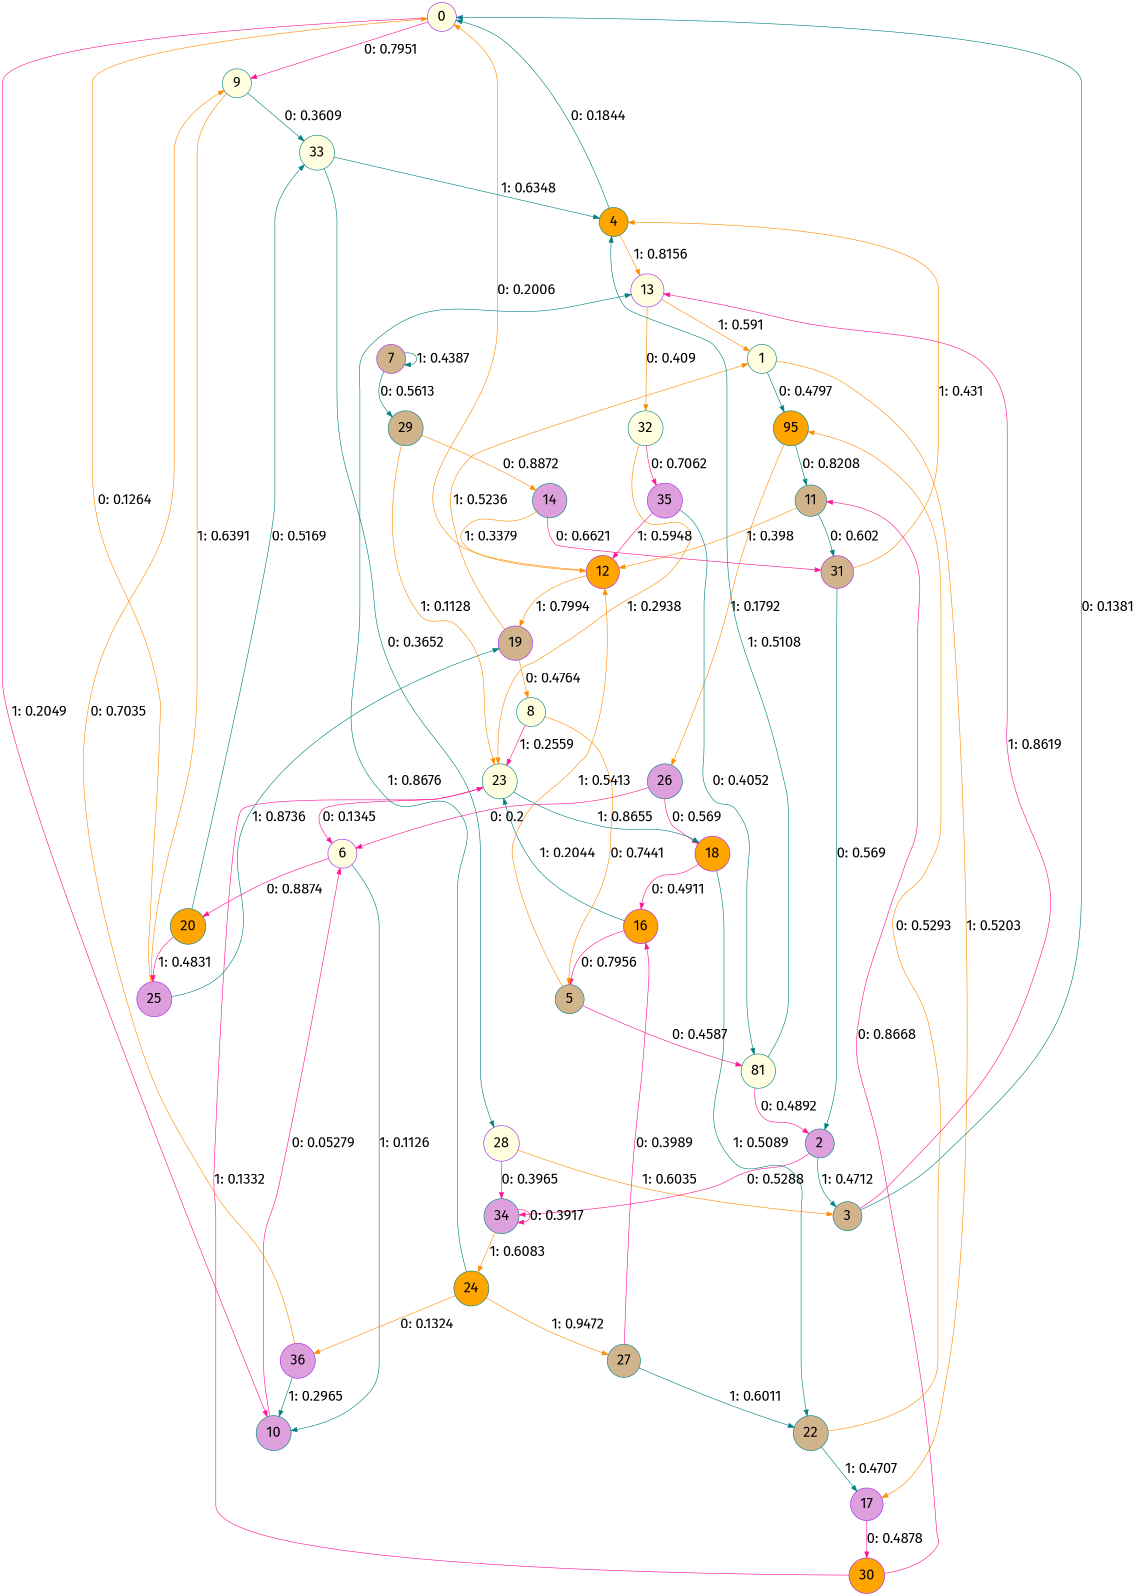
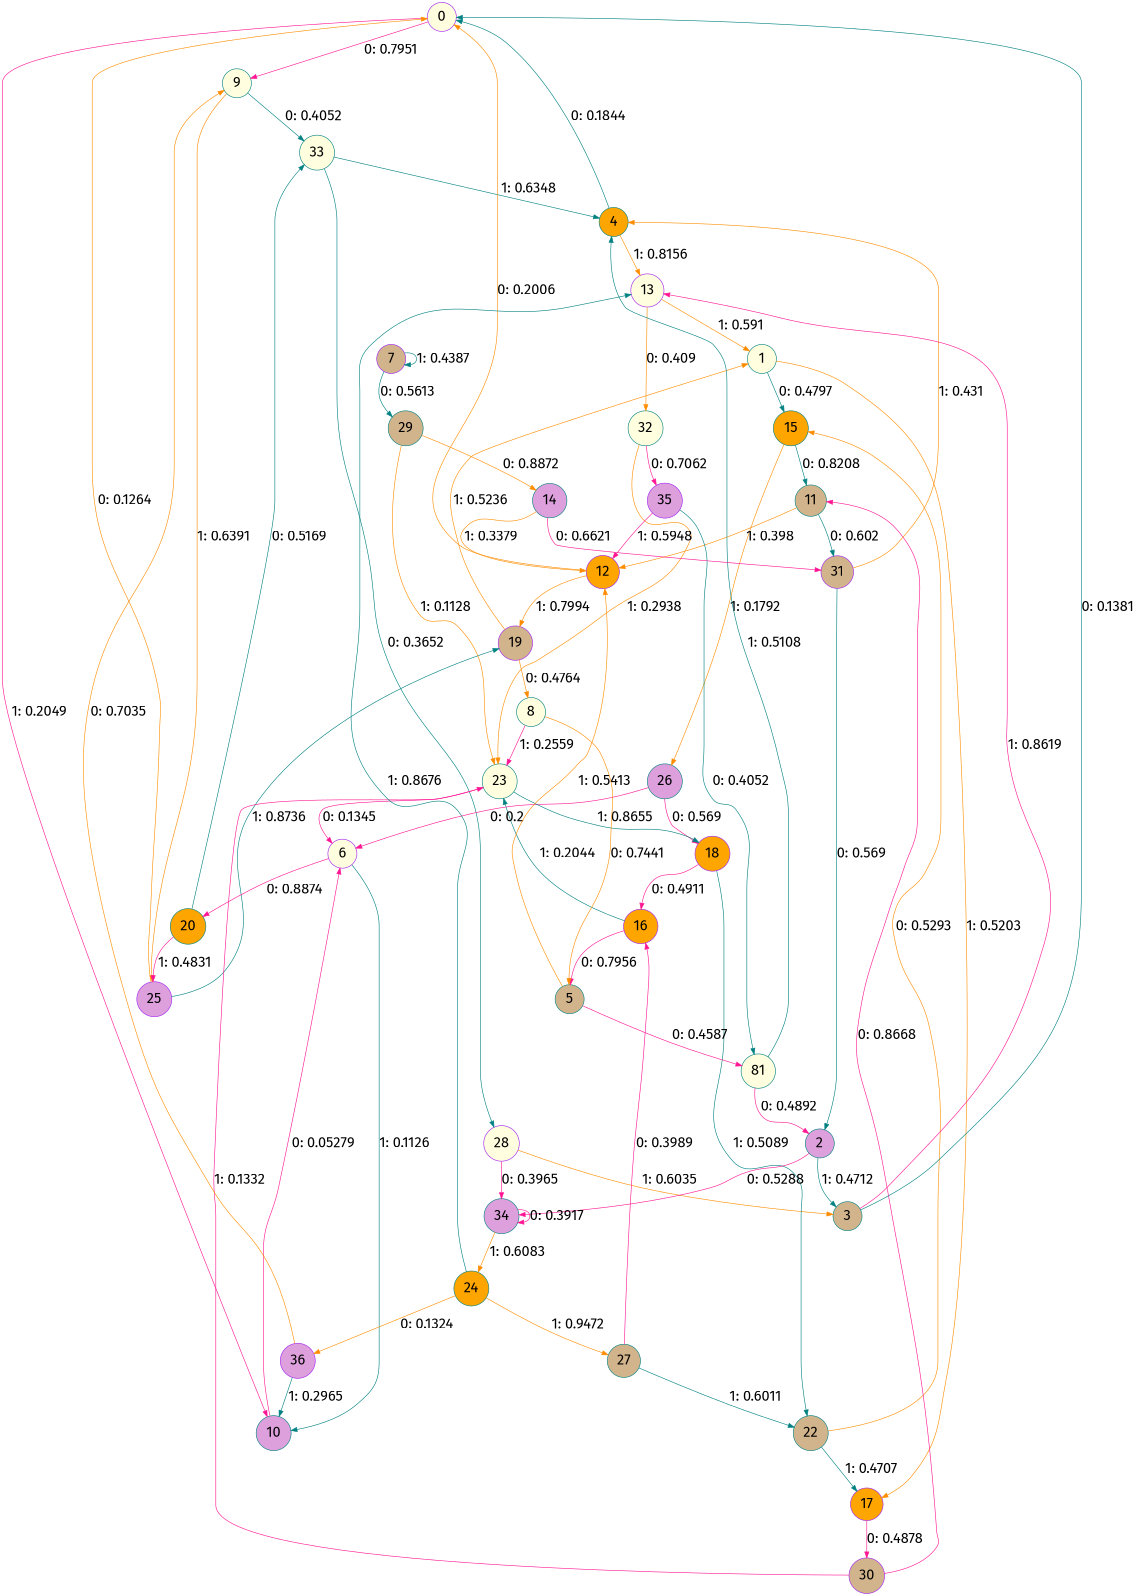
edge "9" -> "33": label "0: 0.3609   " -> "0: 0.4052   "
node "95": label "95" -> "15"
node "17": fillcolor plum -> orange
node "30": fillcolor orange -> tan
